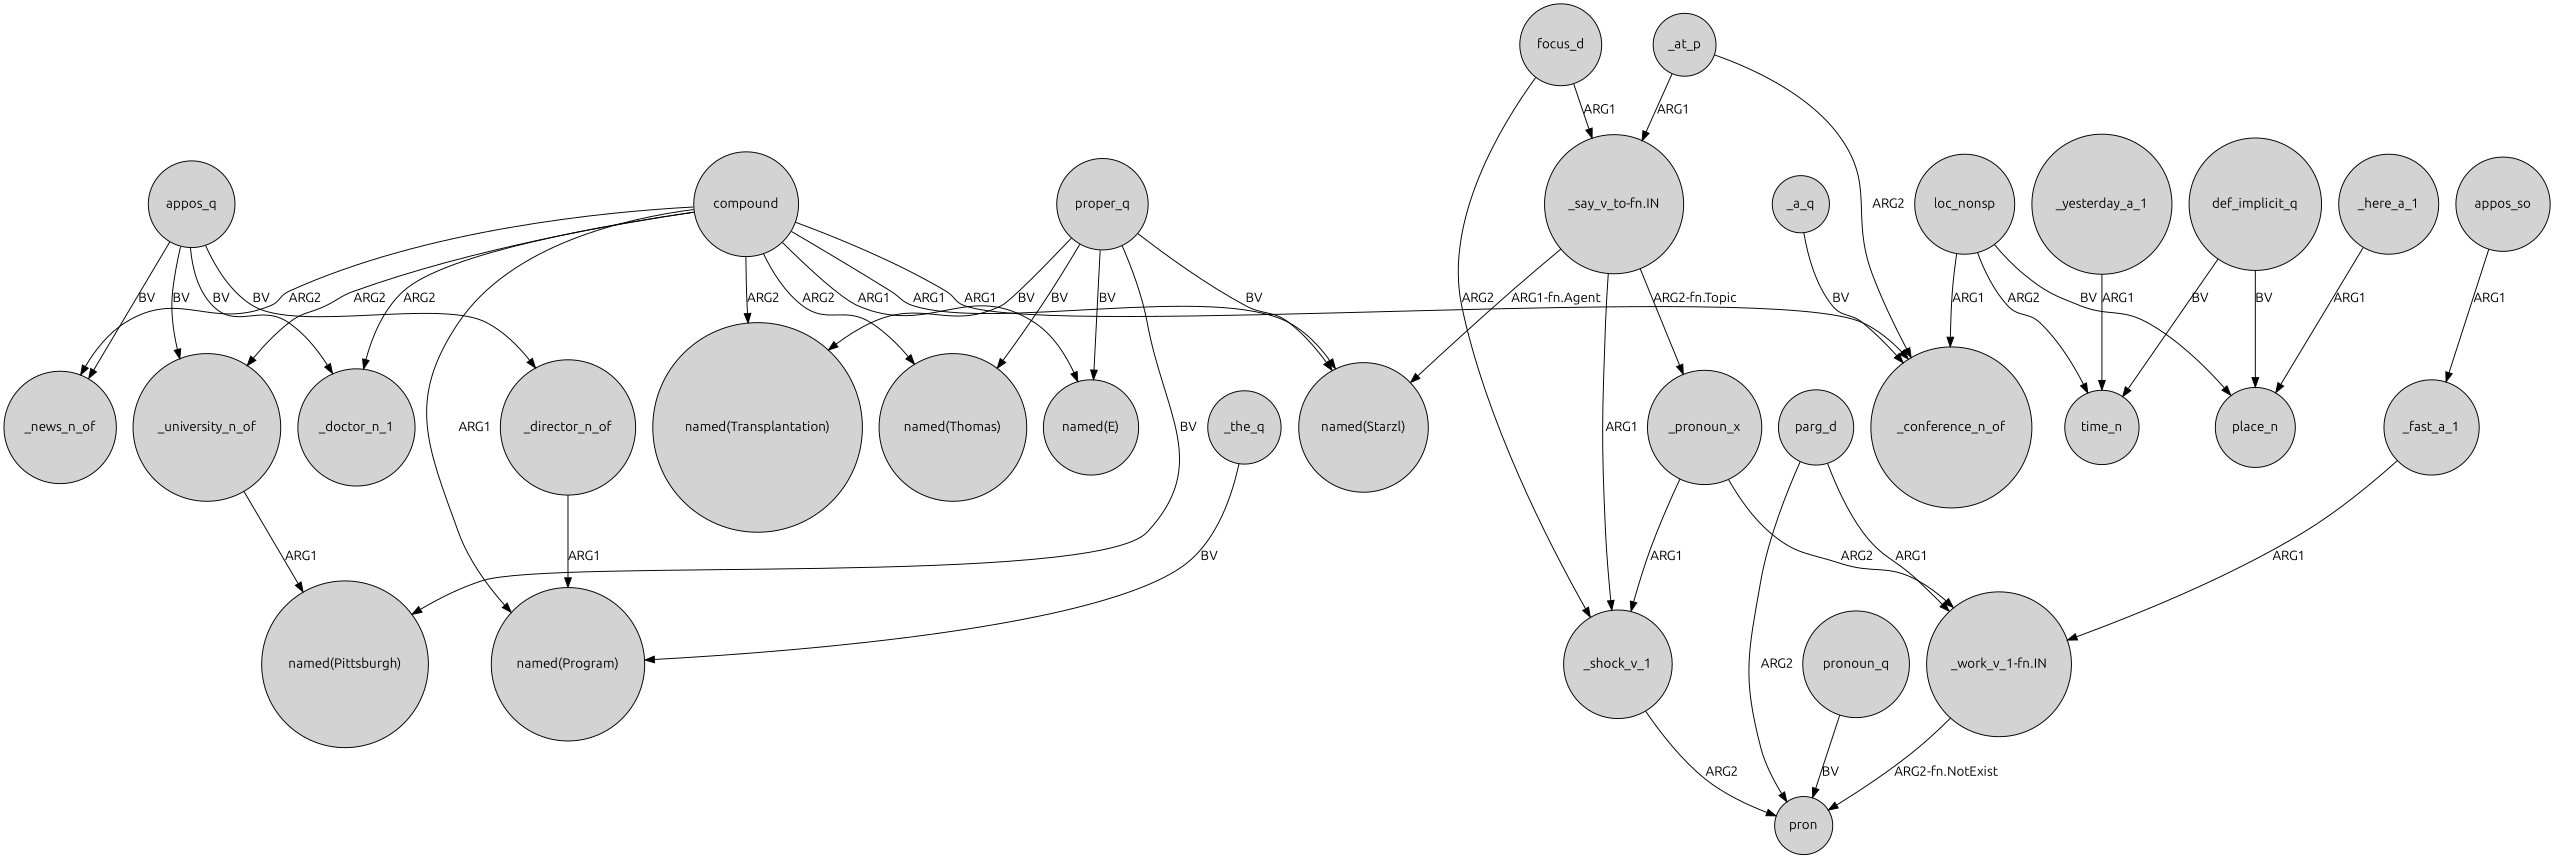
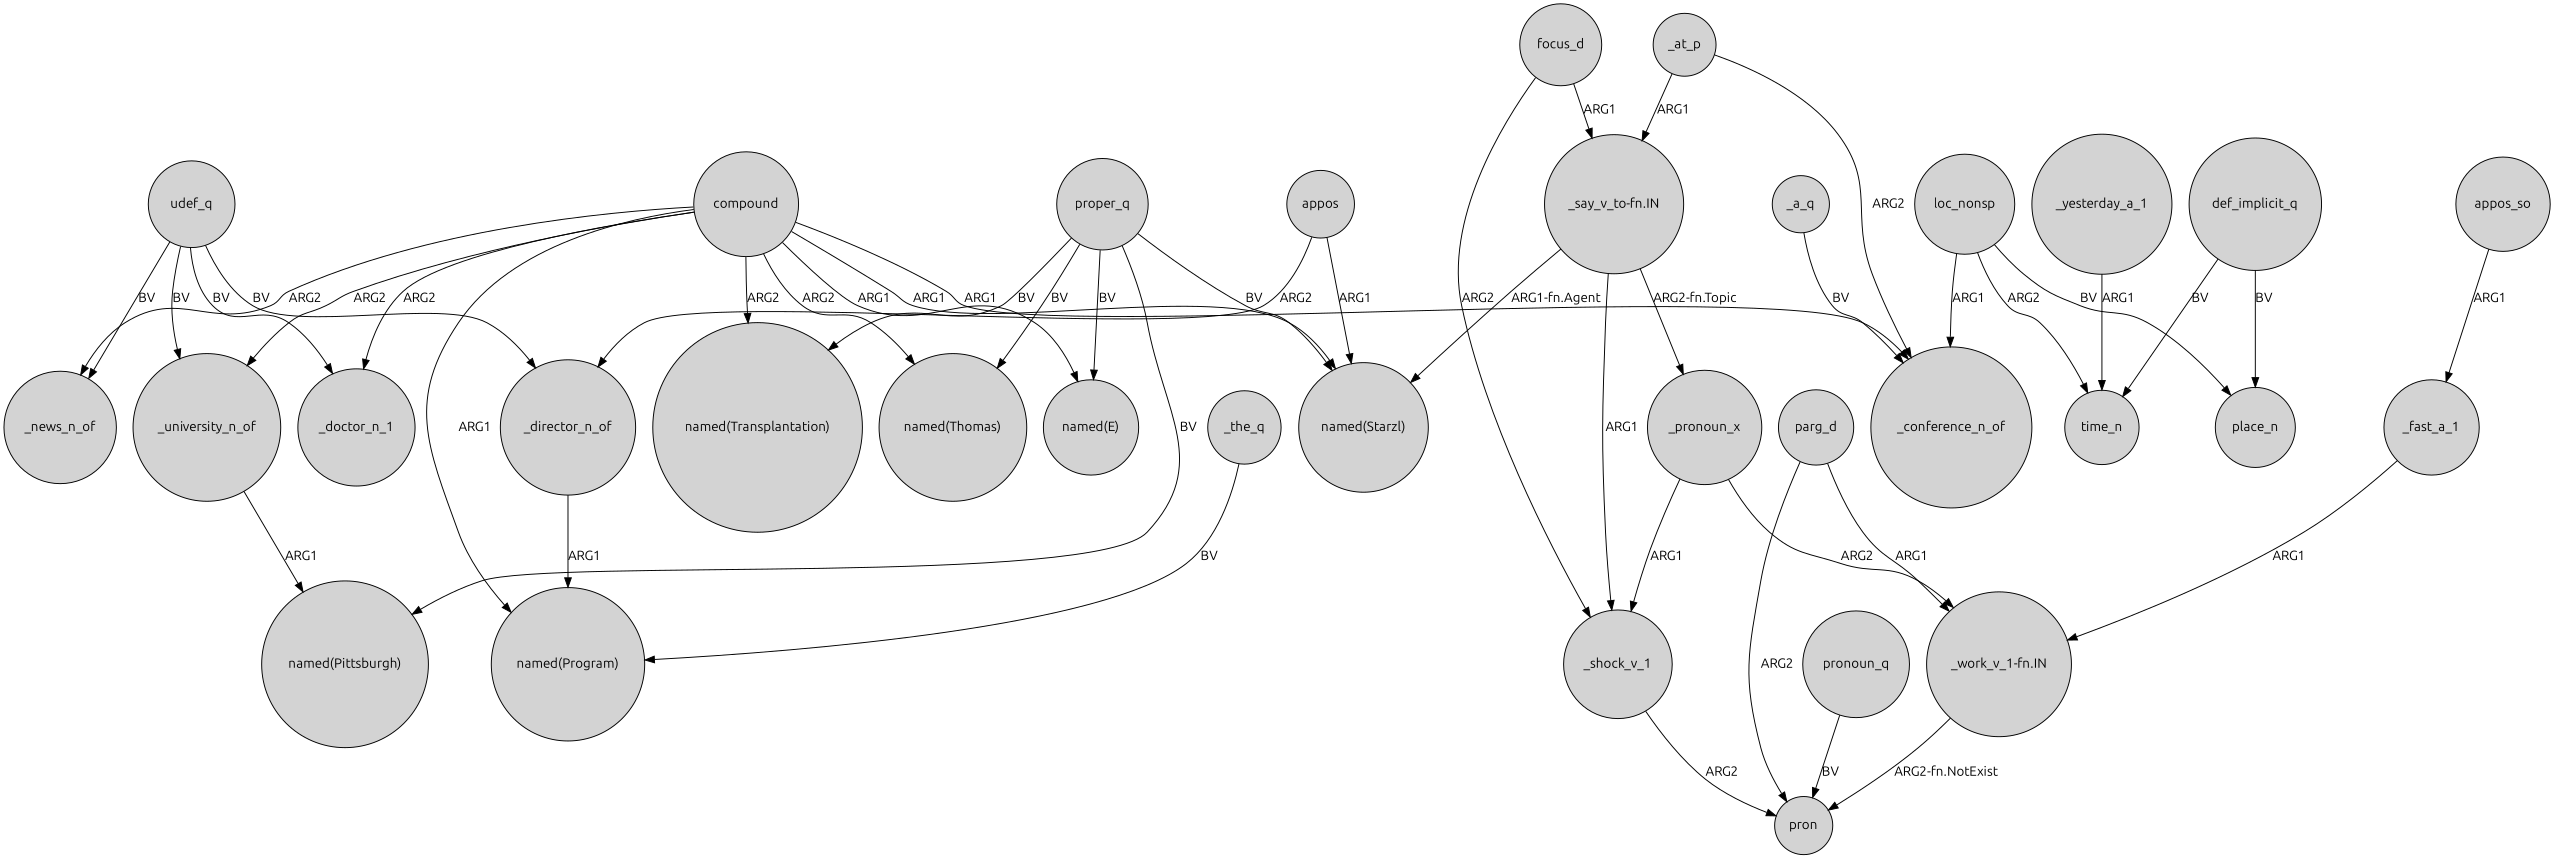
node "appos_q": label "appos_q" -> "udef_q"
node "appos": added
node "_here_a_1": removed
